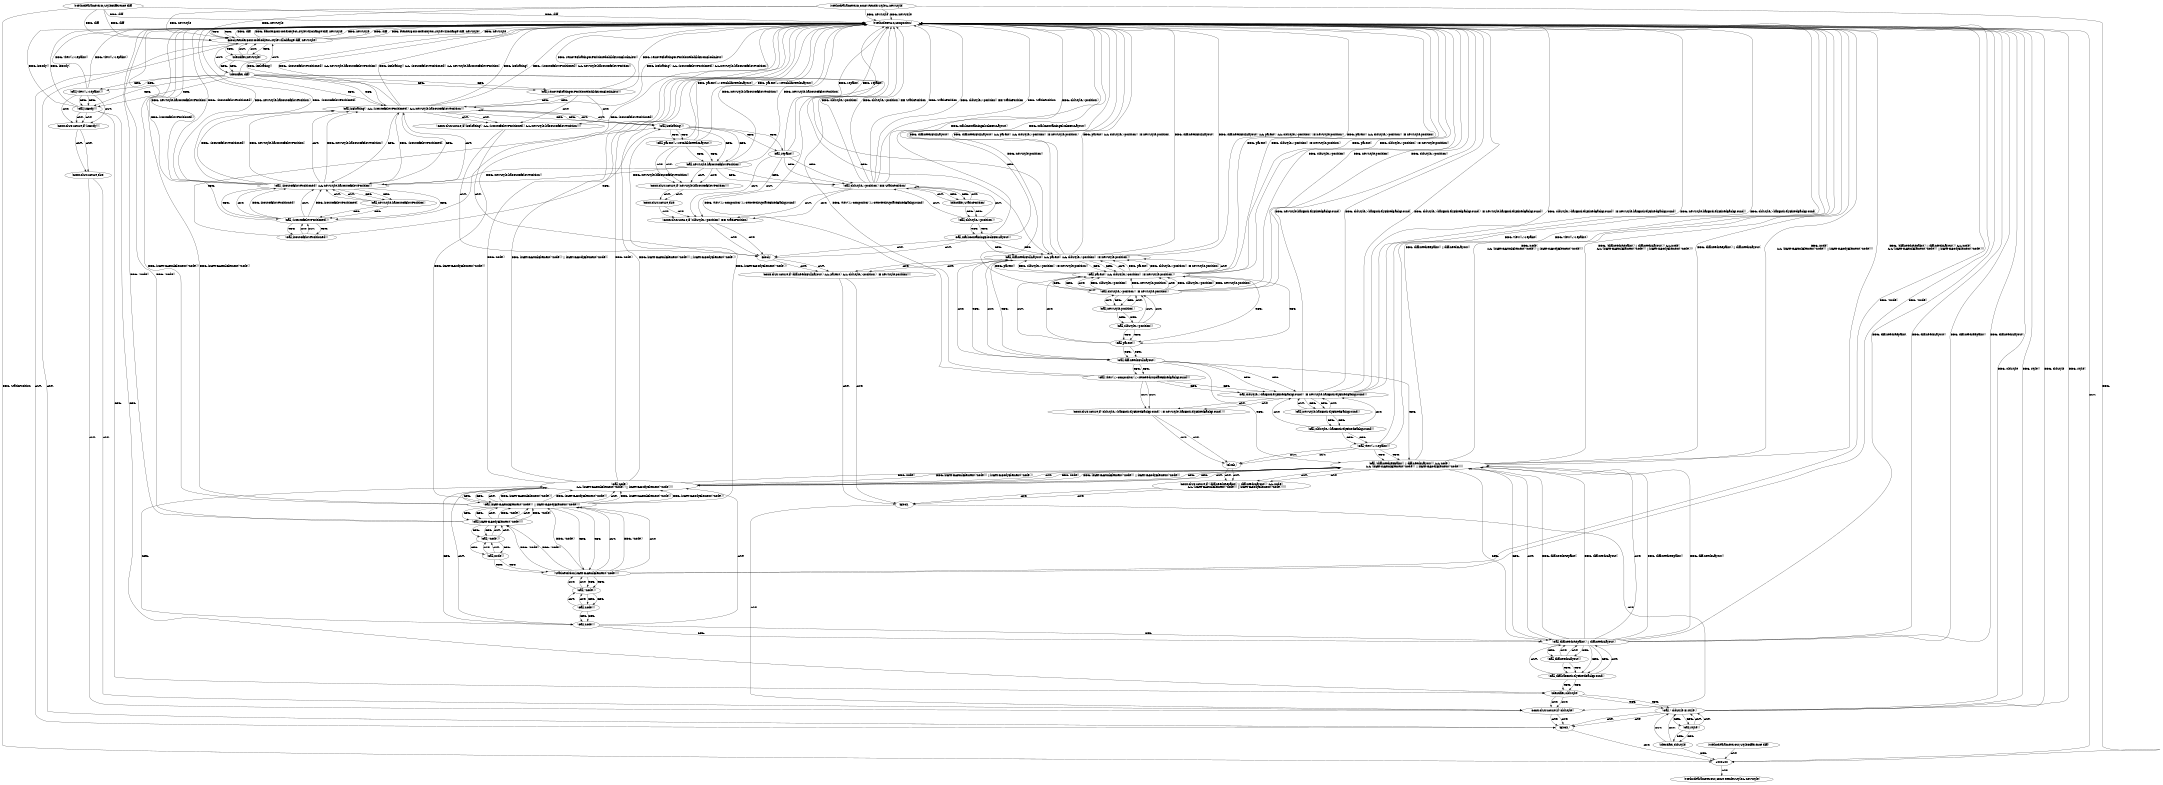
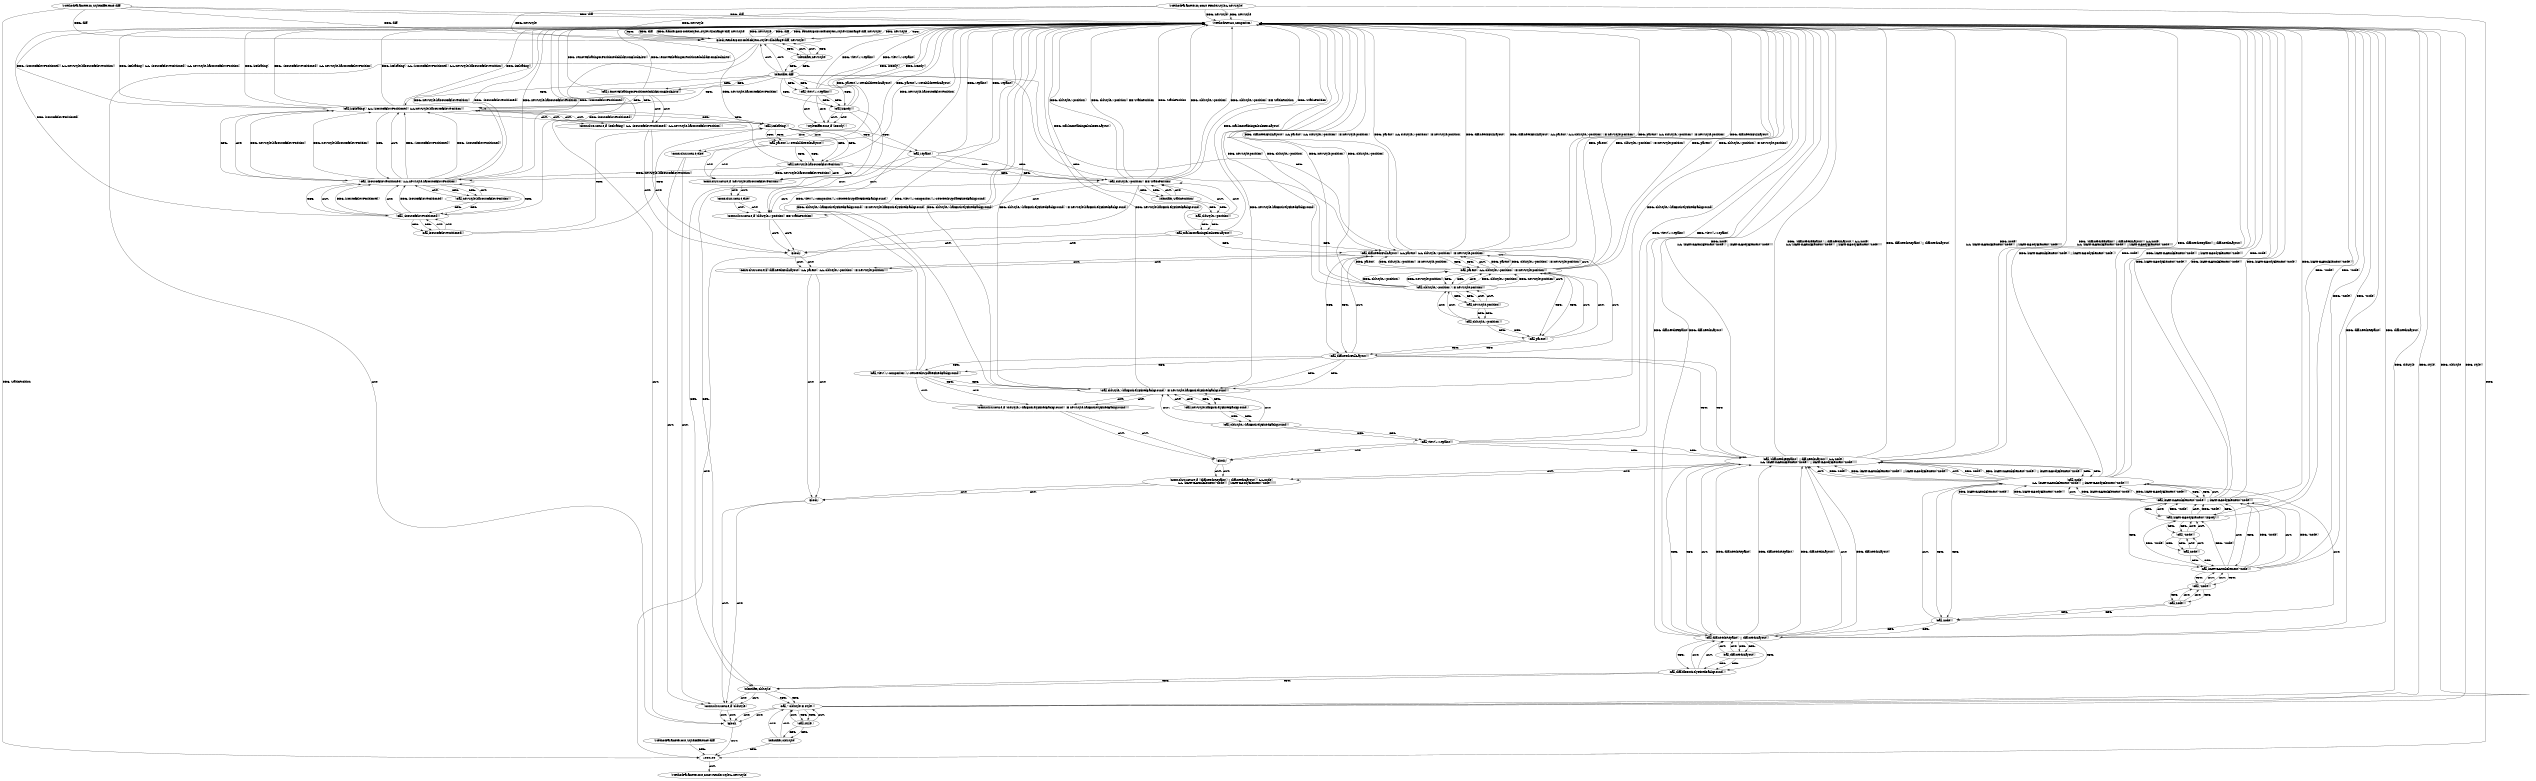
edge "(MethodReturn,compositor)" -> "1000100": now "(Call,oldStyle->position() == StaticPosition)" -> "1000100"
node "(ControlStructure,if (isBody()))": label "(ControlStructure,if (isBody()))" -> "(StyleDifference,if (isBody()))"
node "(Call,isHTMLBodyElement(*node()))": label "(Call,isHTMLBodyElement(*node()))" -> "(Call,isHTMLBodyElement(*isBody()))"
node "(StaticPosition,isHTMLHtmlElement(*node()))": label "(StaticPosition,isHTMLHtmlElement(*node()))" -> "(Call,isHTMLHtmlElement(*node()))"
edge "(MethodParameterOut,StyleDifference diff)" -> "1000100": label "AST: " -> "CFG: "
